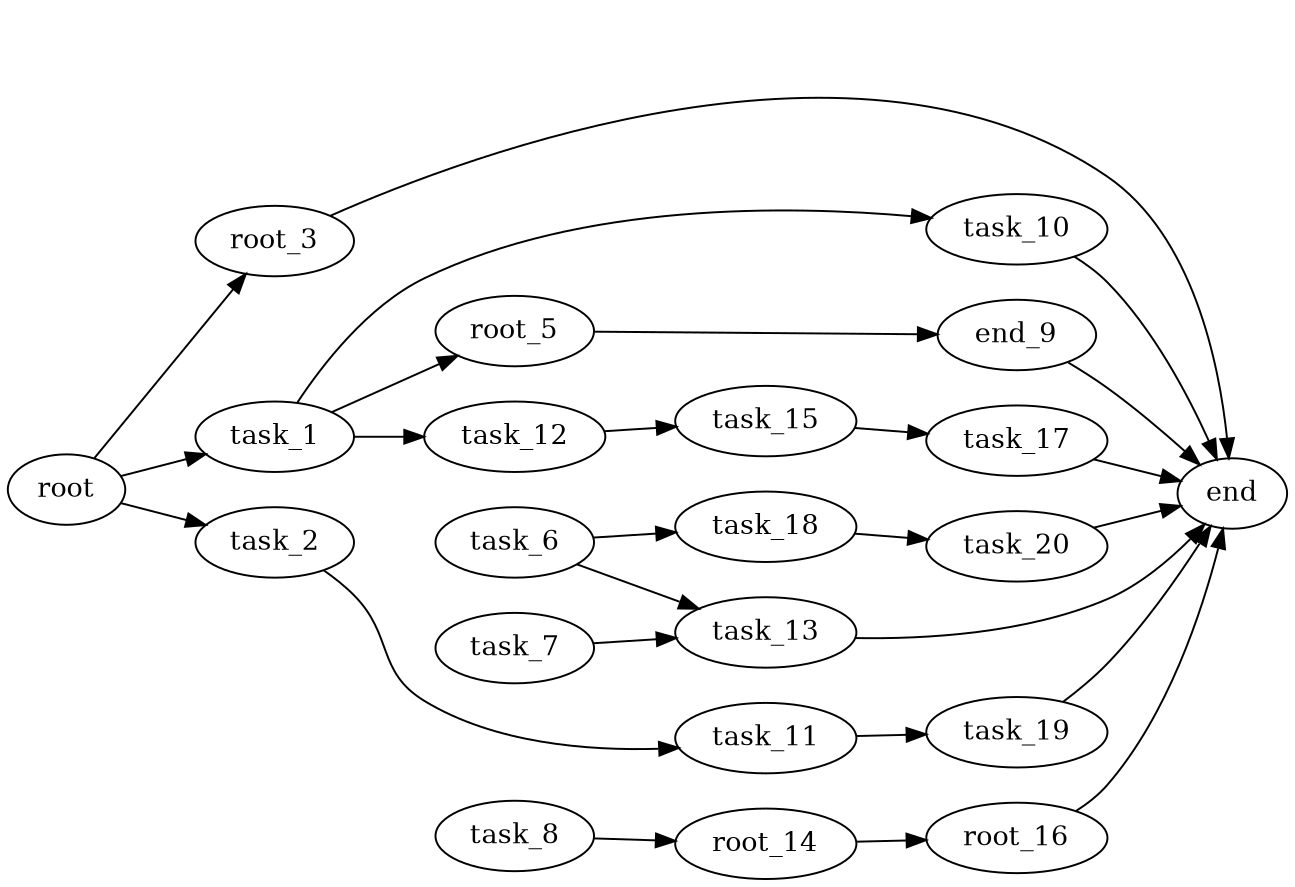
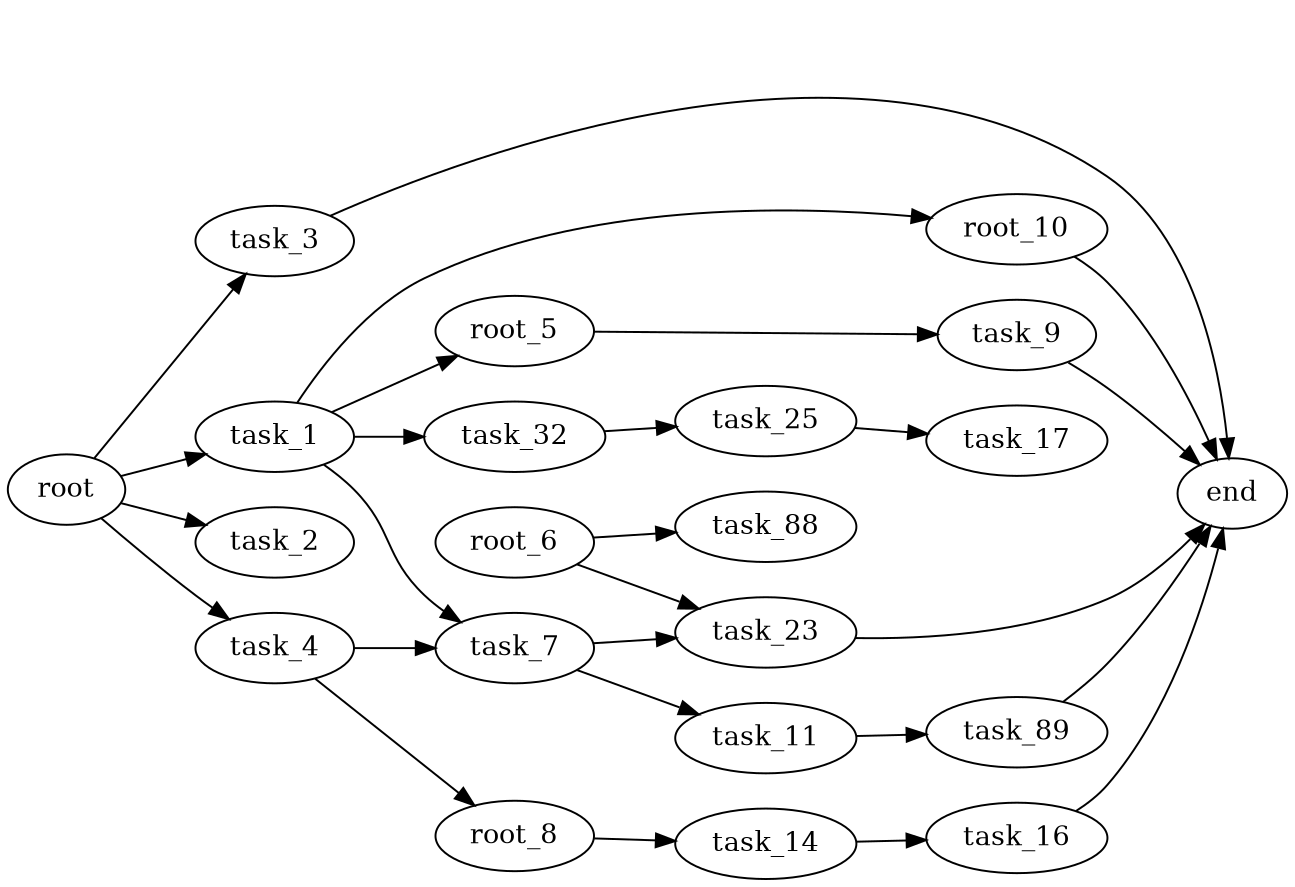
node "task_10": label "task_10" -> "root_10"
node "root_3": label "root_3" -> "task_3"
node "end_9": label "end_9" -> "task_9"
node "task_15": label "task_15" -> "task_25"
node "task_12": label "task_12" -> "task_32"
edge "task_17" -> "end": removed
node "task_18": label "task_18" -> "task_88"
edge "task_1" -> "task_7": added
node "task_6": label "task_6" -> "root_6"
node "task_20": removed
node "task_13": label "task_13" -> "task_23"
node "task_4": added
edge "task_2" -> "task_11": now "task_7" -> "task_11"
node "task_19": label "task_19" -> "task_89"
node "task_8": label "task_8" -> "root_8"
node "root_16": label "root_16" -> "task_16"
node "root_14": label "root_14" -> "task_14"
